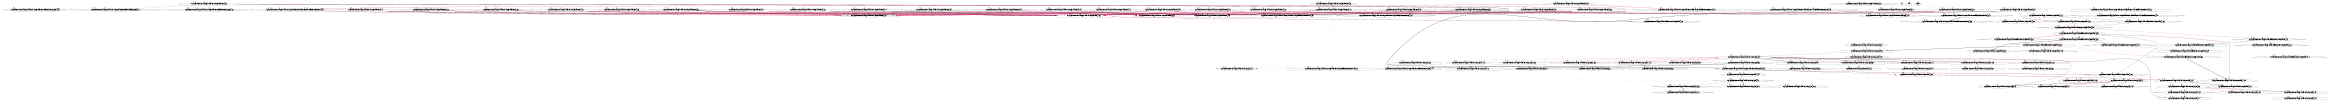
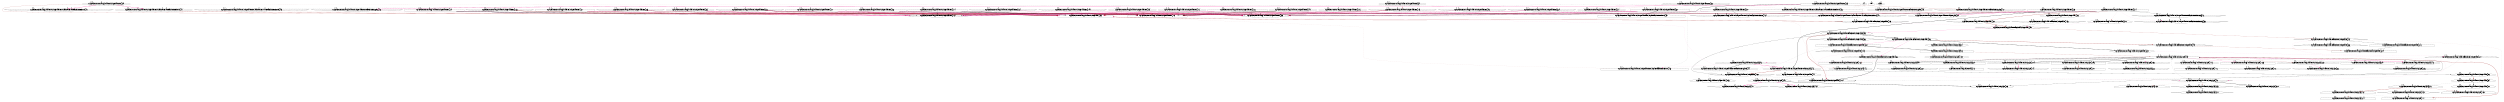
edge "org.apache.commons.lang3.builder.ToStringBuilderTest#543" -> "org.apache.commons.lang3.builder.ToStringBuilderTest#115": removed
